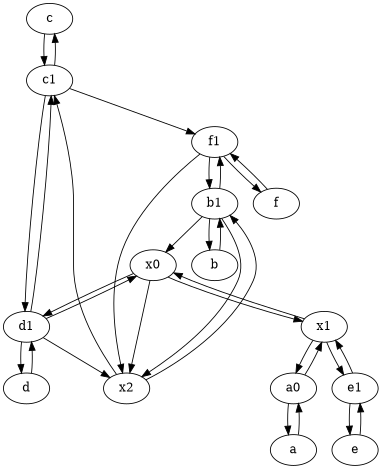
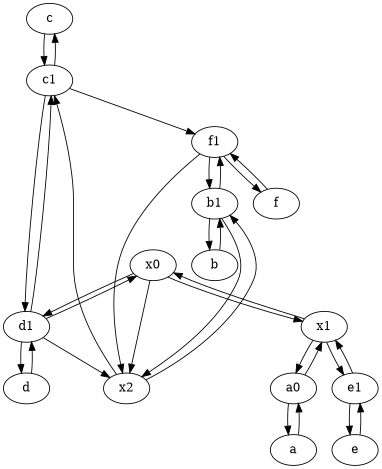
edge "b1" -> "x0": removed
